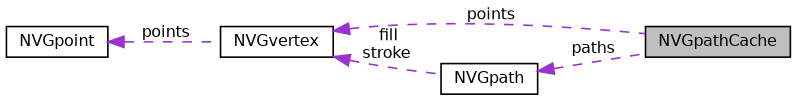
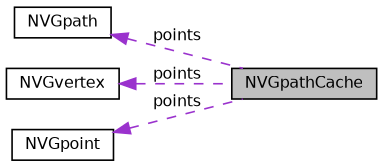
edge "NVGvertex" -> "NVGpoint": now "NVGpathCache" -> "NVGpoint"
edge "NVGpathCache" -> "NVGpath": label " paths" -> " points"
edge "NVGpath" -> "NVGvertex": removed, label "fill stroke"
